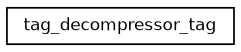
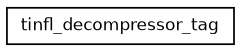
node "tag_decompressor_tag": label "tag_decompressor_tag" -> "tinfl_decompressor_tag"
